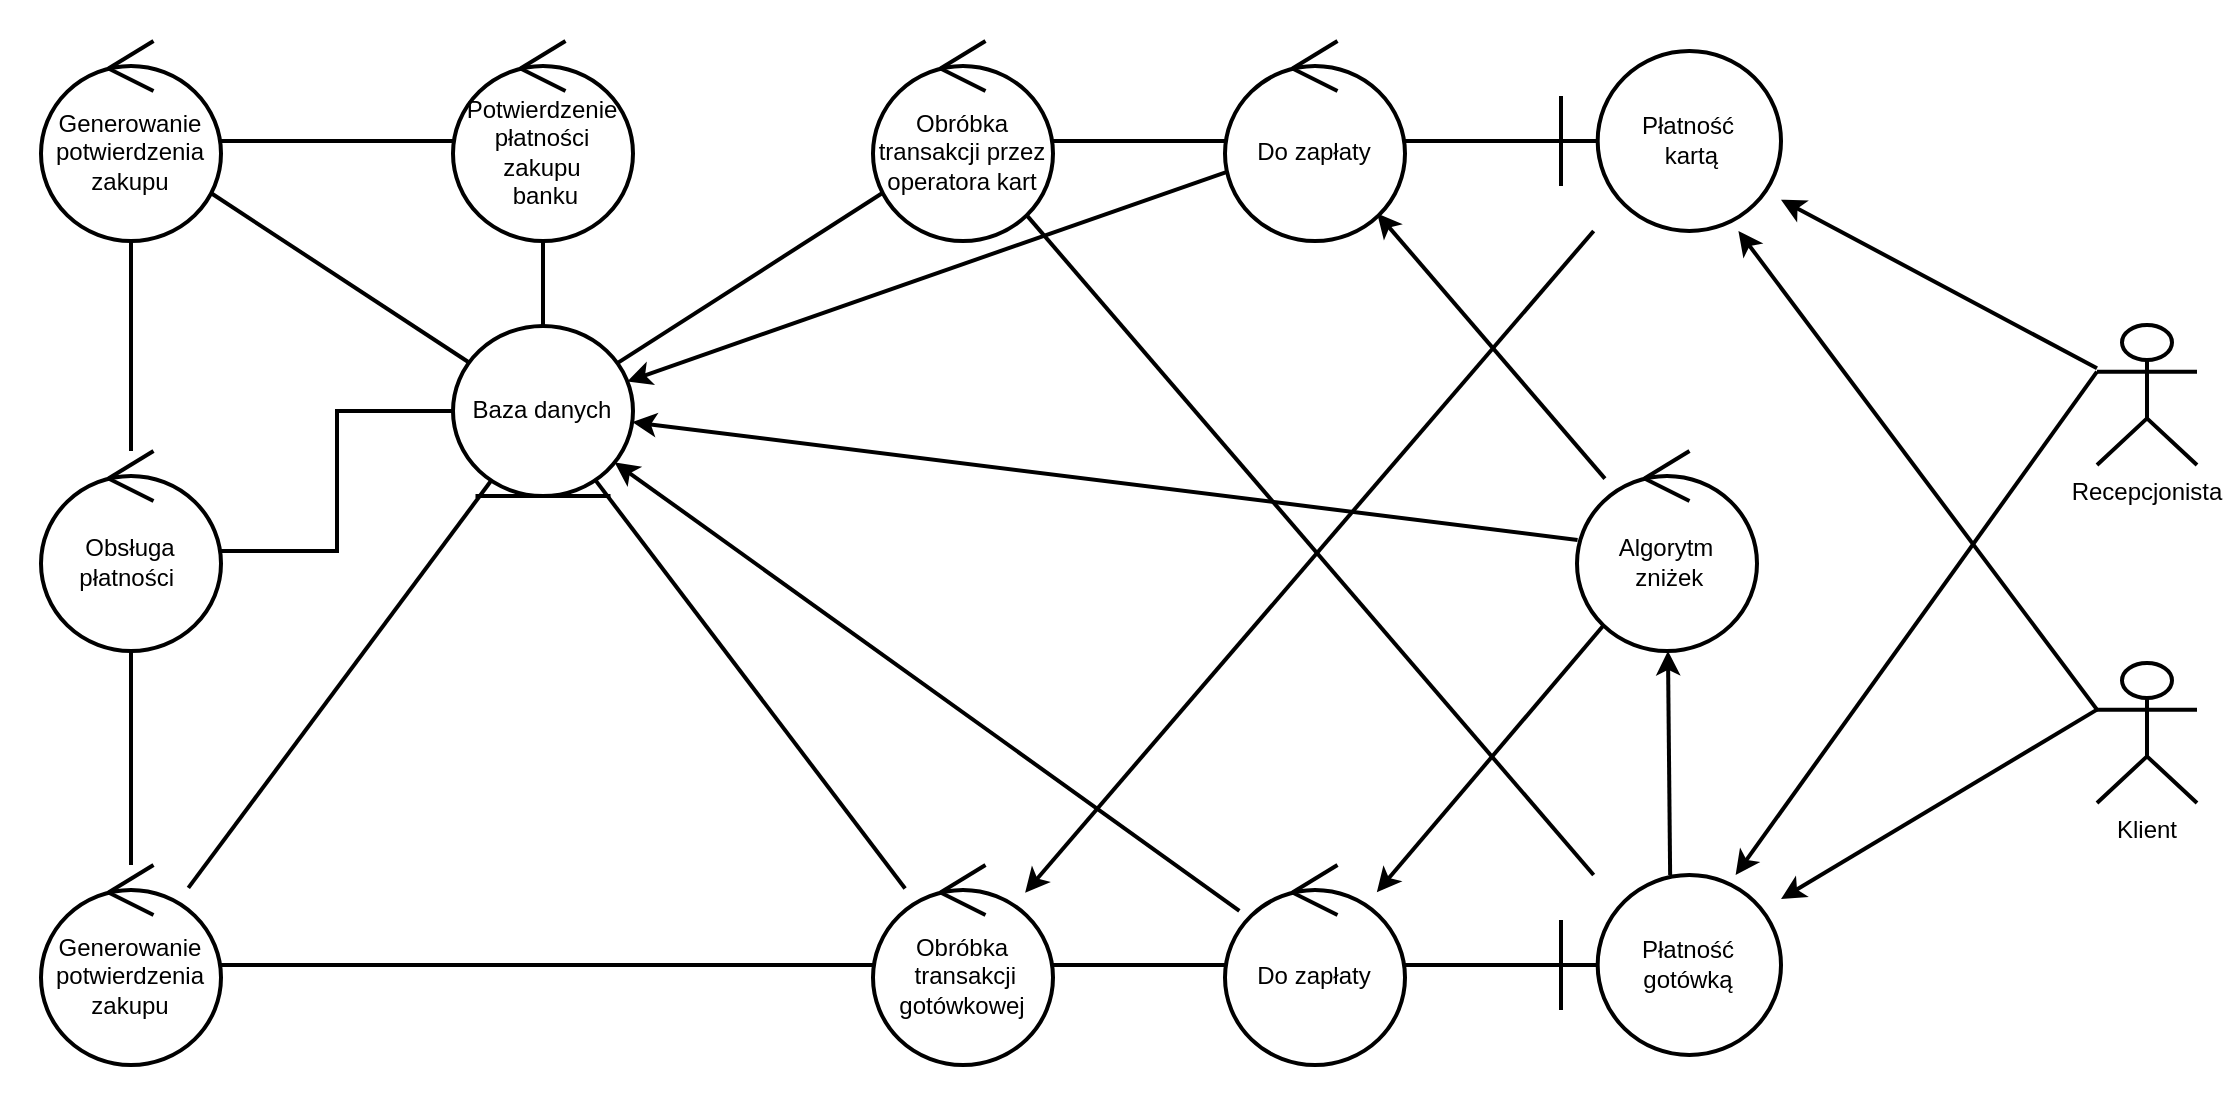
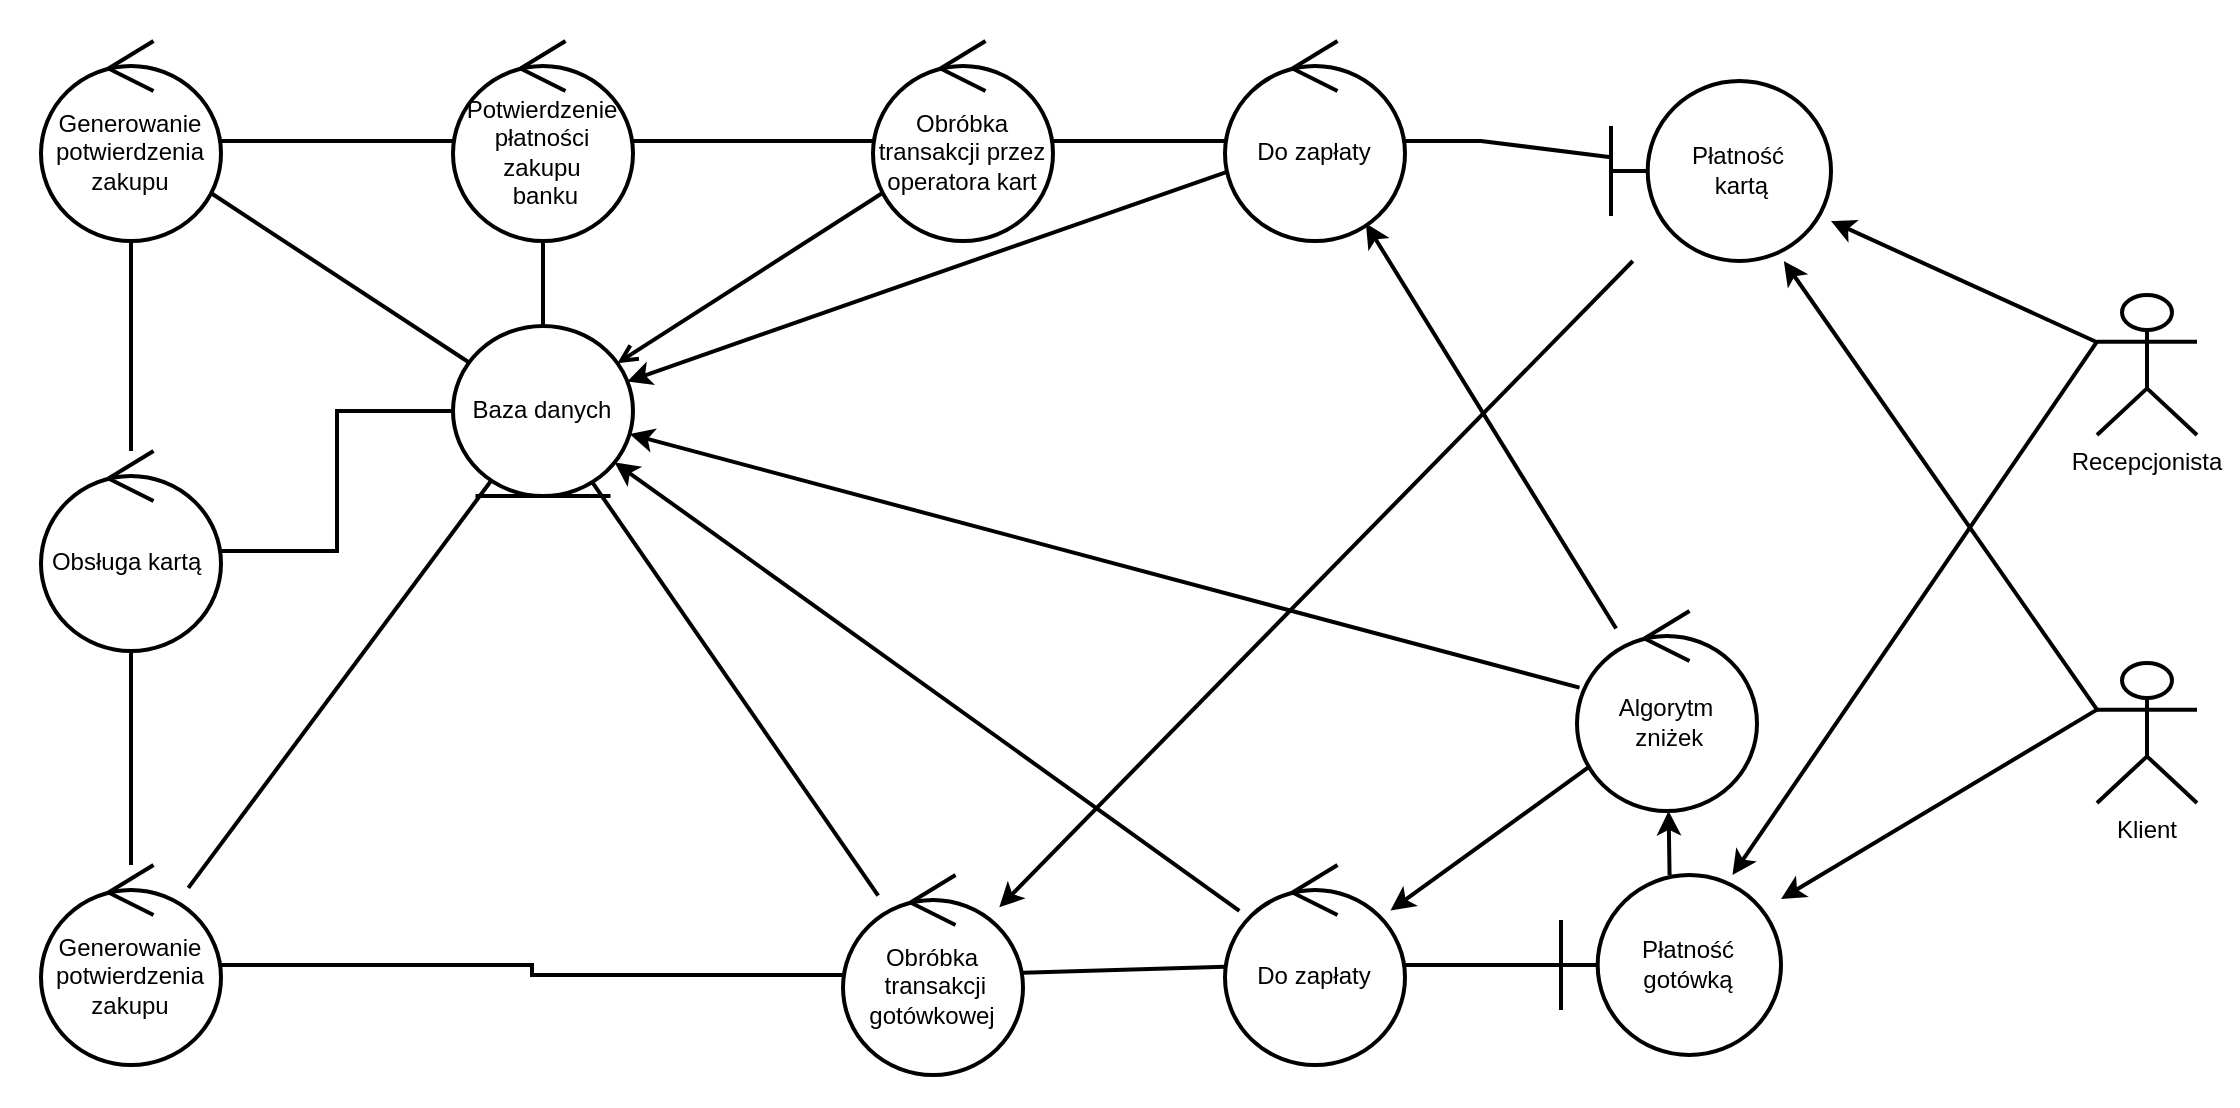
node "Płatność kartą": moved (1671, 141) -> (1721, 171)
edge "Obróbka transakcji przez operatora kart" -- "Płatność gotówką": now "Obróbka transakcji przez operatora kart" -- "Potwierdzenie płatności zakupu banku"
edge "Obróbka transakcji przez operatora kart" -- "Baza danych": arrowhead none -> open
node "Recepcjonista": moved (2147, 395) -> (2147, 365)
node "Algorytm zniżek": moved (1667, 551) -> (1667, 711)
node "Obsługa płatności": label "Obsługa płatności" -> "Obsługa kartą"
node "Obróbka transakcji gotówkowej": moved (963, 965) -> (933, 975)
